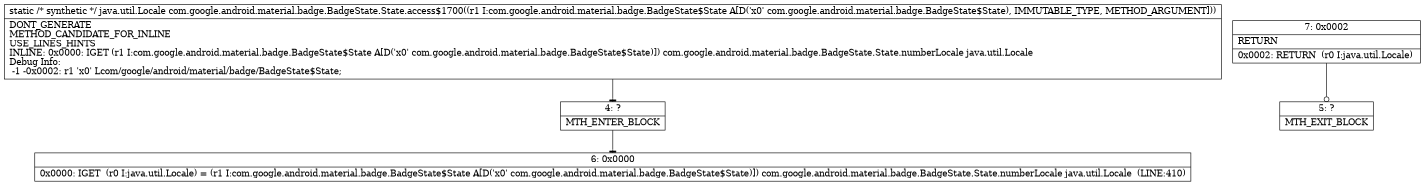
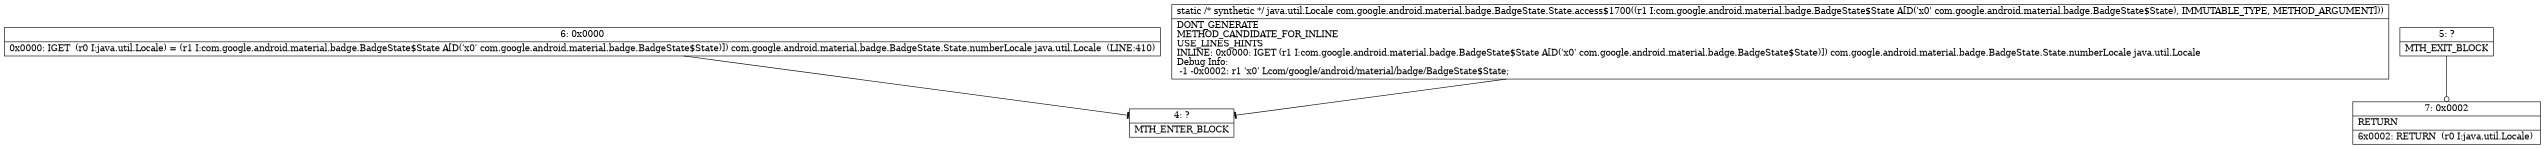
node "7: 0x0002": text "0x0002: RETURN  (r0 I:java.util.Locale)" -> "6x0002: RETURN  (r0 I:java.util.Locale)"
edge "7: 0x0002" -> "5: ?": reversed
edge "4: ?" -> "6: 0x0000": reversed
